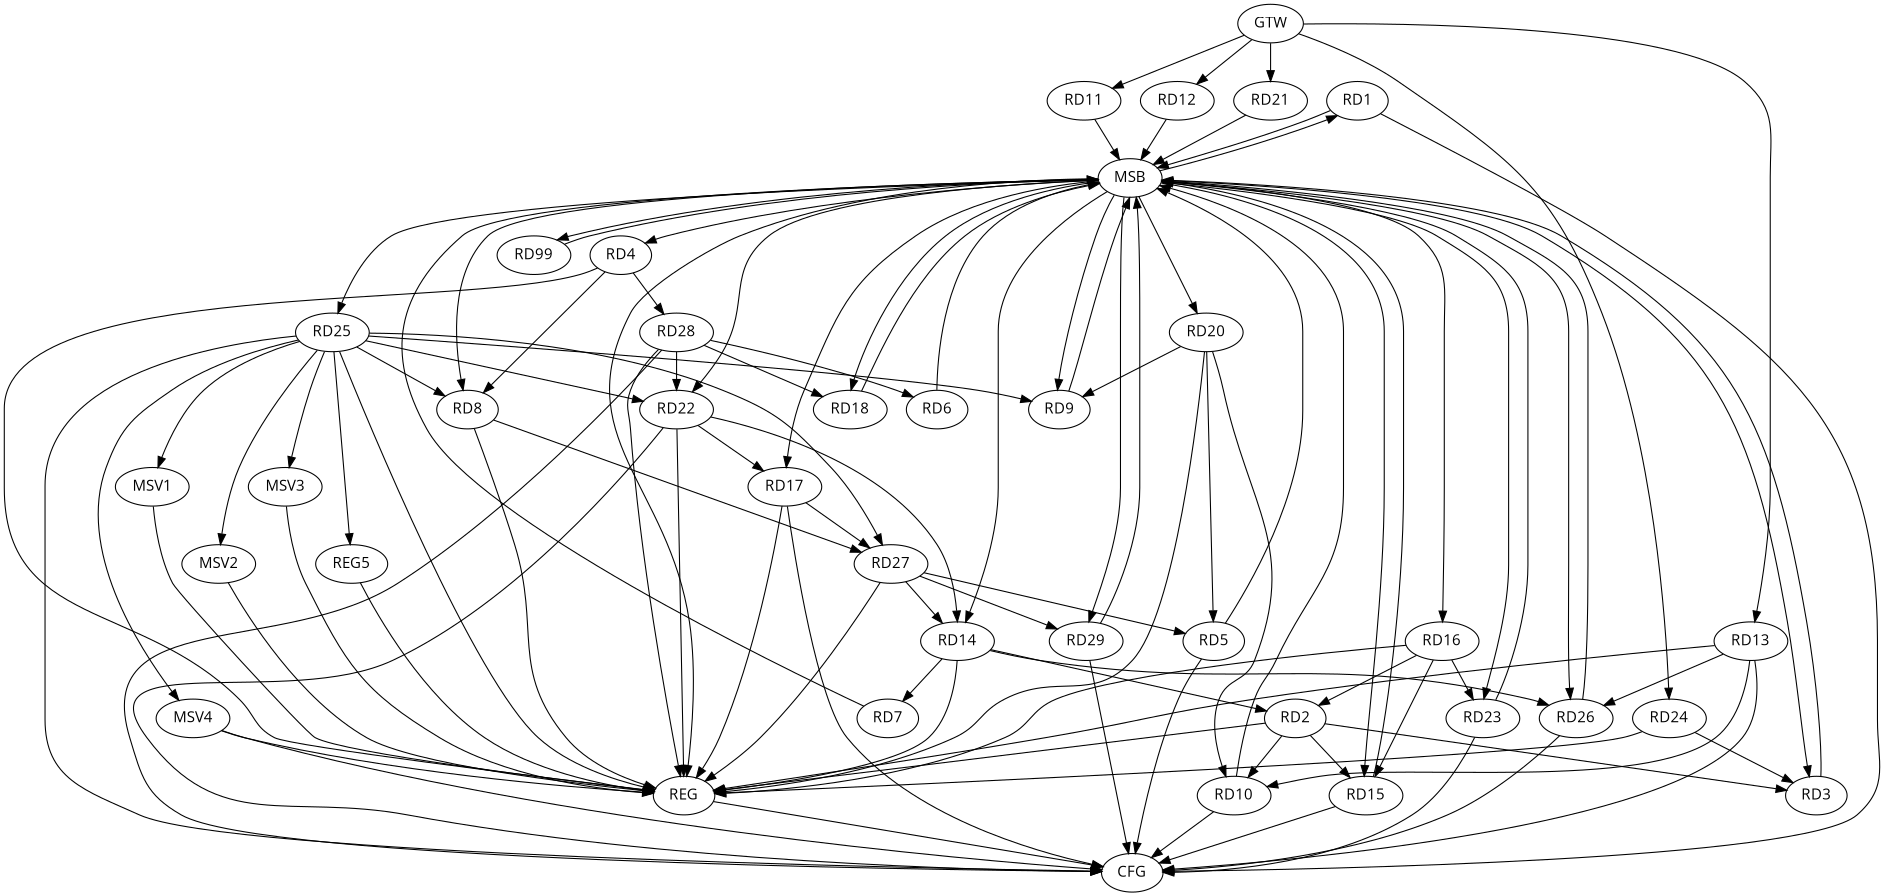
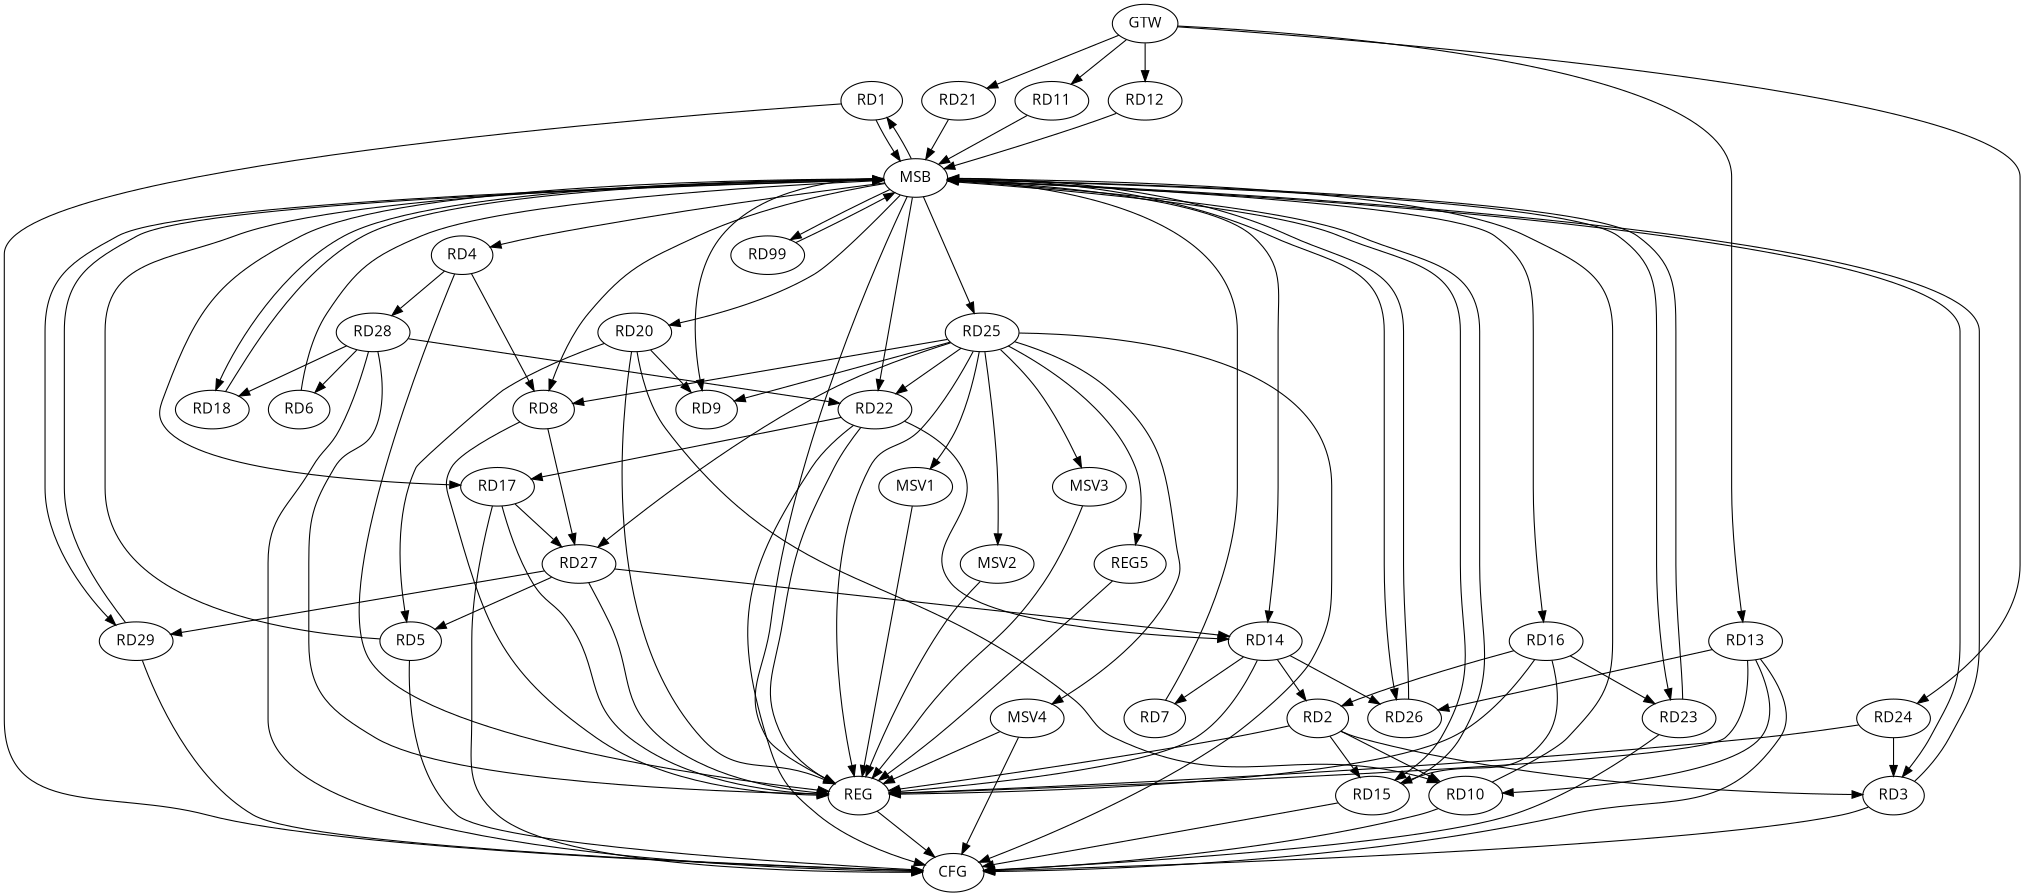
edge "RD9" -> "MSB": removed
edge "RD26" -> "CFG": now "RD3" -> "CFG"
